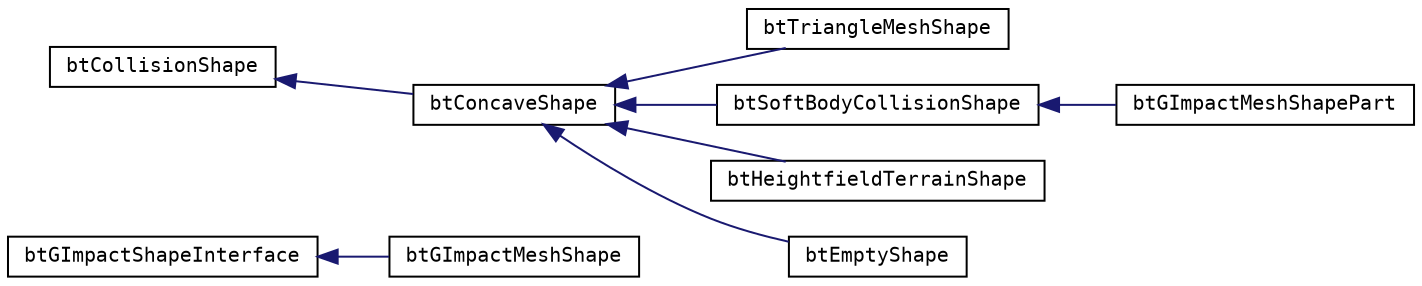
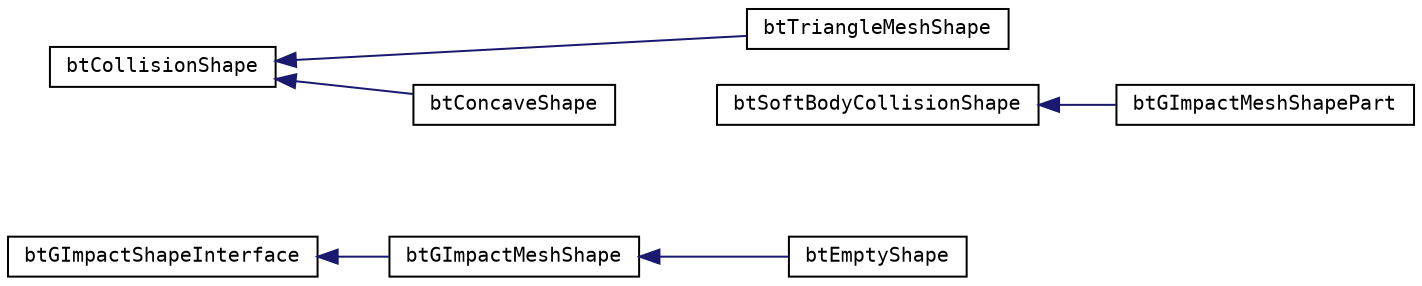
edge "btTriangleMeshShape" -> "btConcaveShape": now "btTriangleMeshShape" -> "btCollisionShape"
edge "btSoftBodyCollisionShape" -> "btConcaveShape": removed
node "btHeightfieldTerrainShape": removed
edge "btEmptyShape" -> "btConcaveShape": now "btEmptyShape" -> "btGImpactMeshShape"
